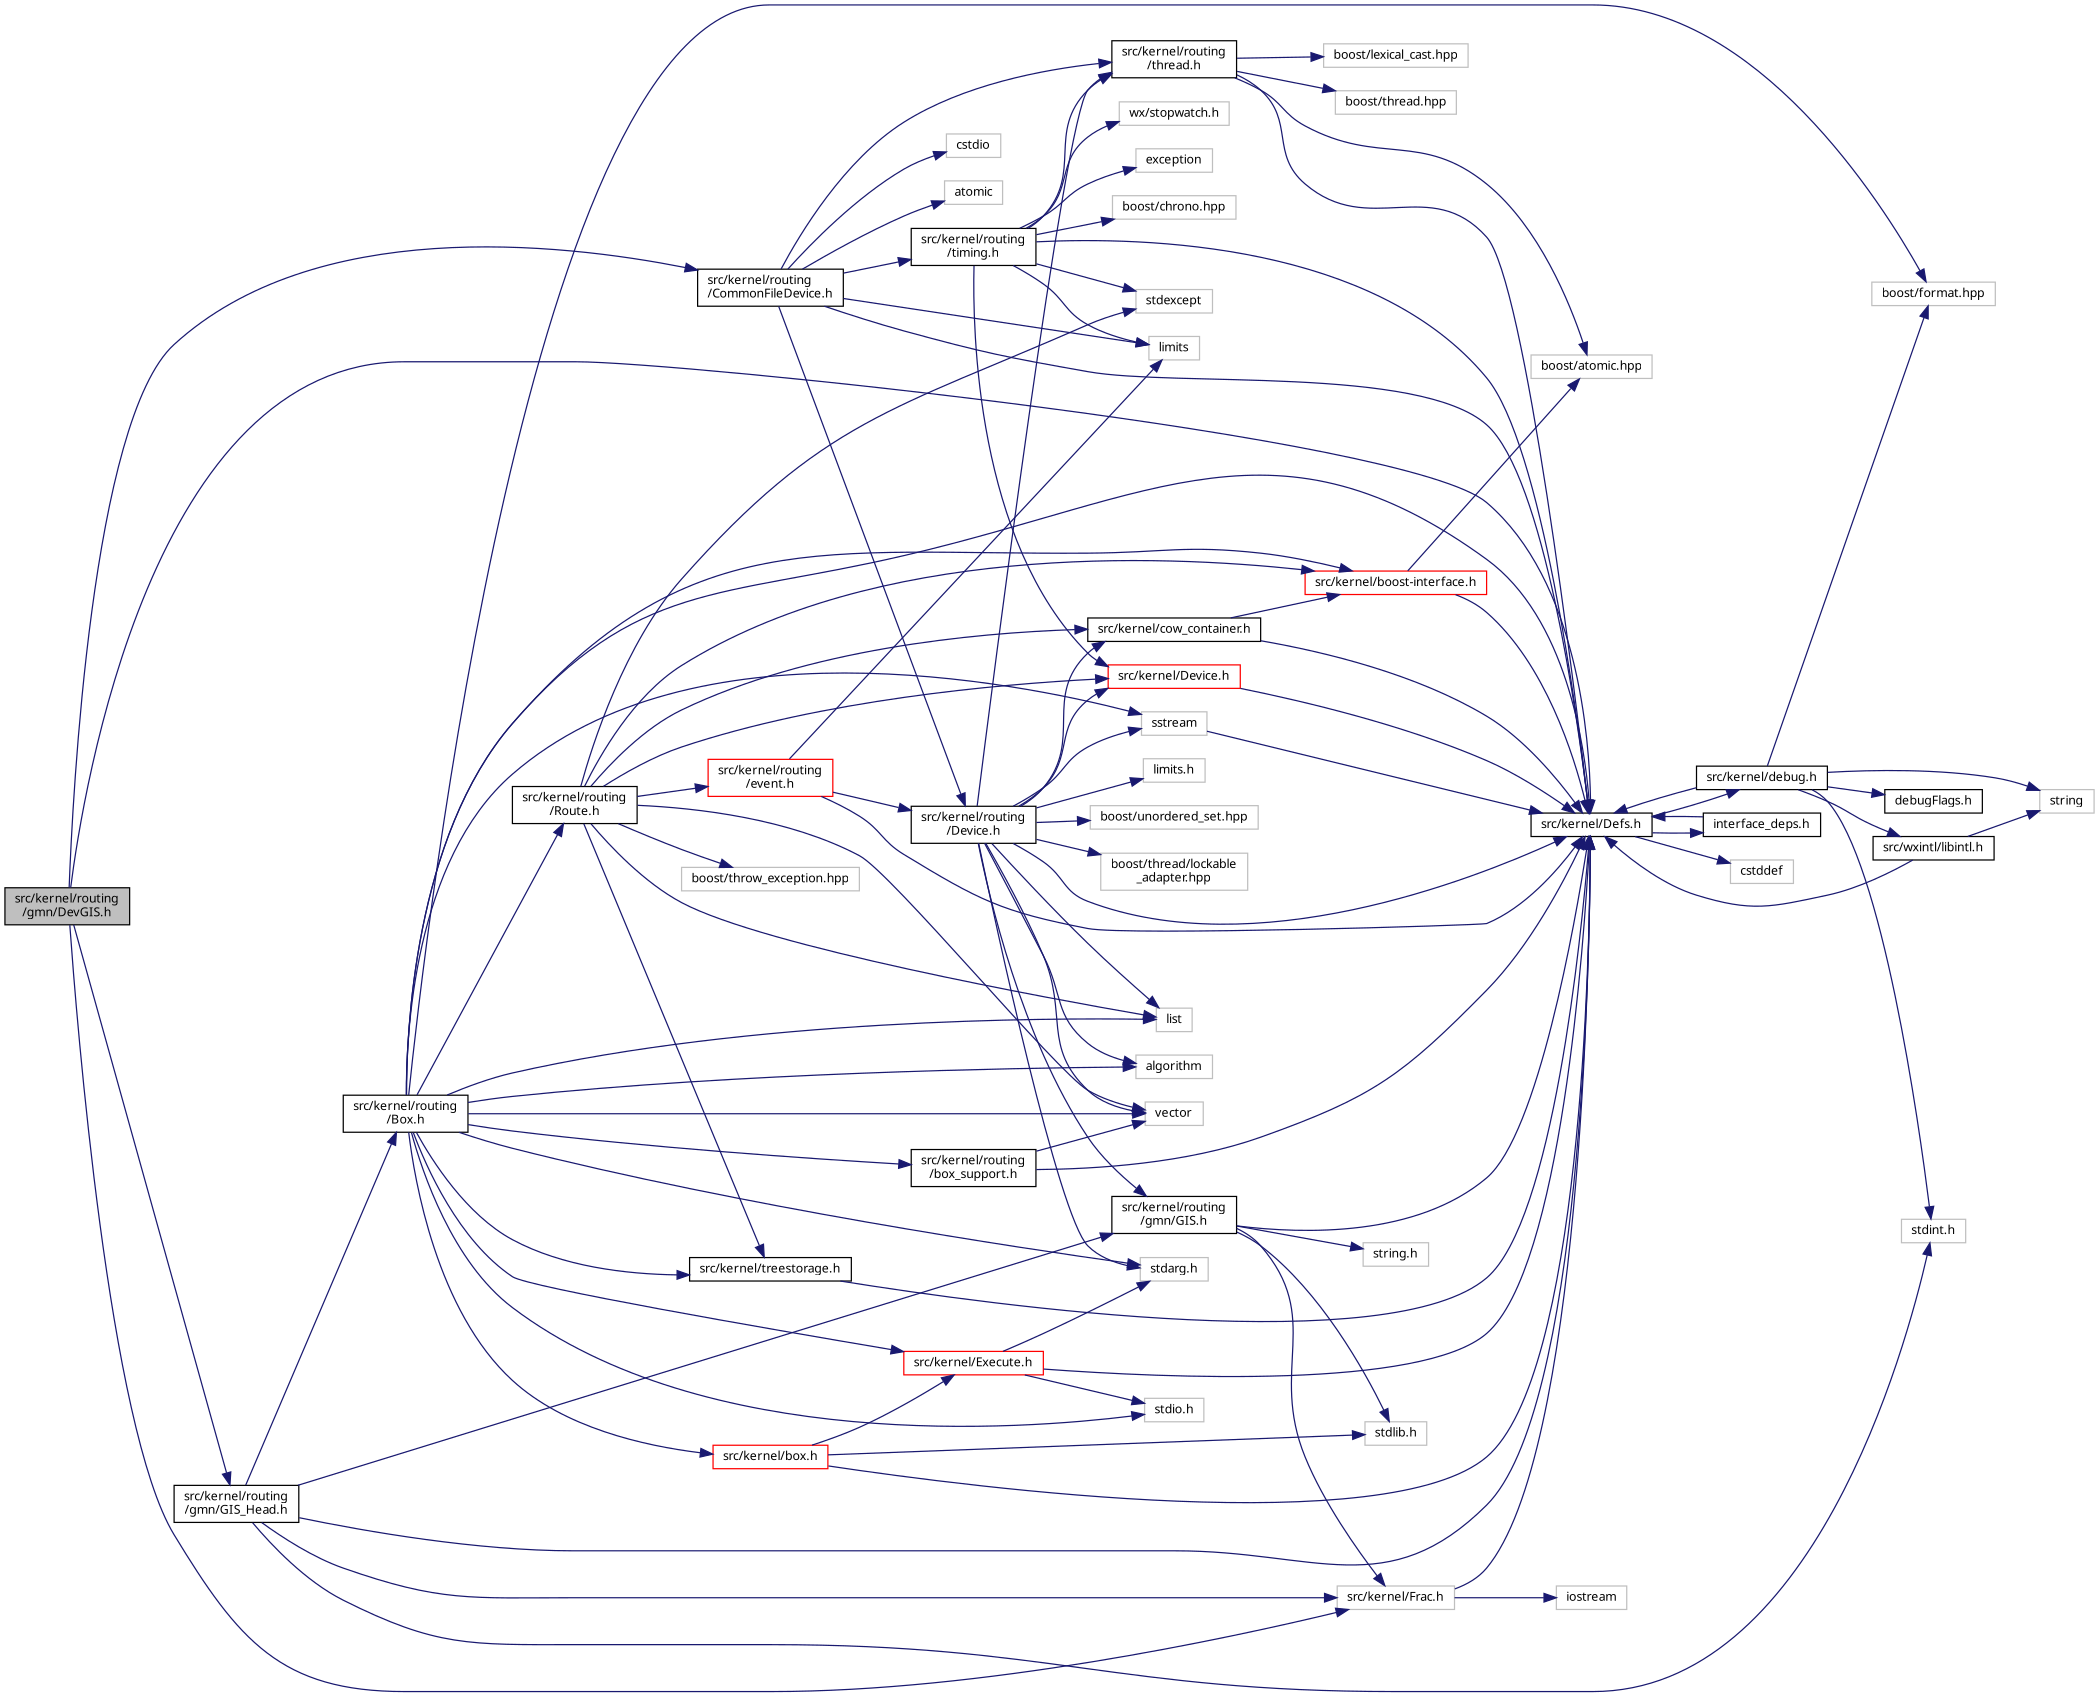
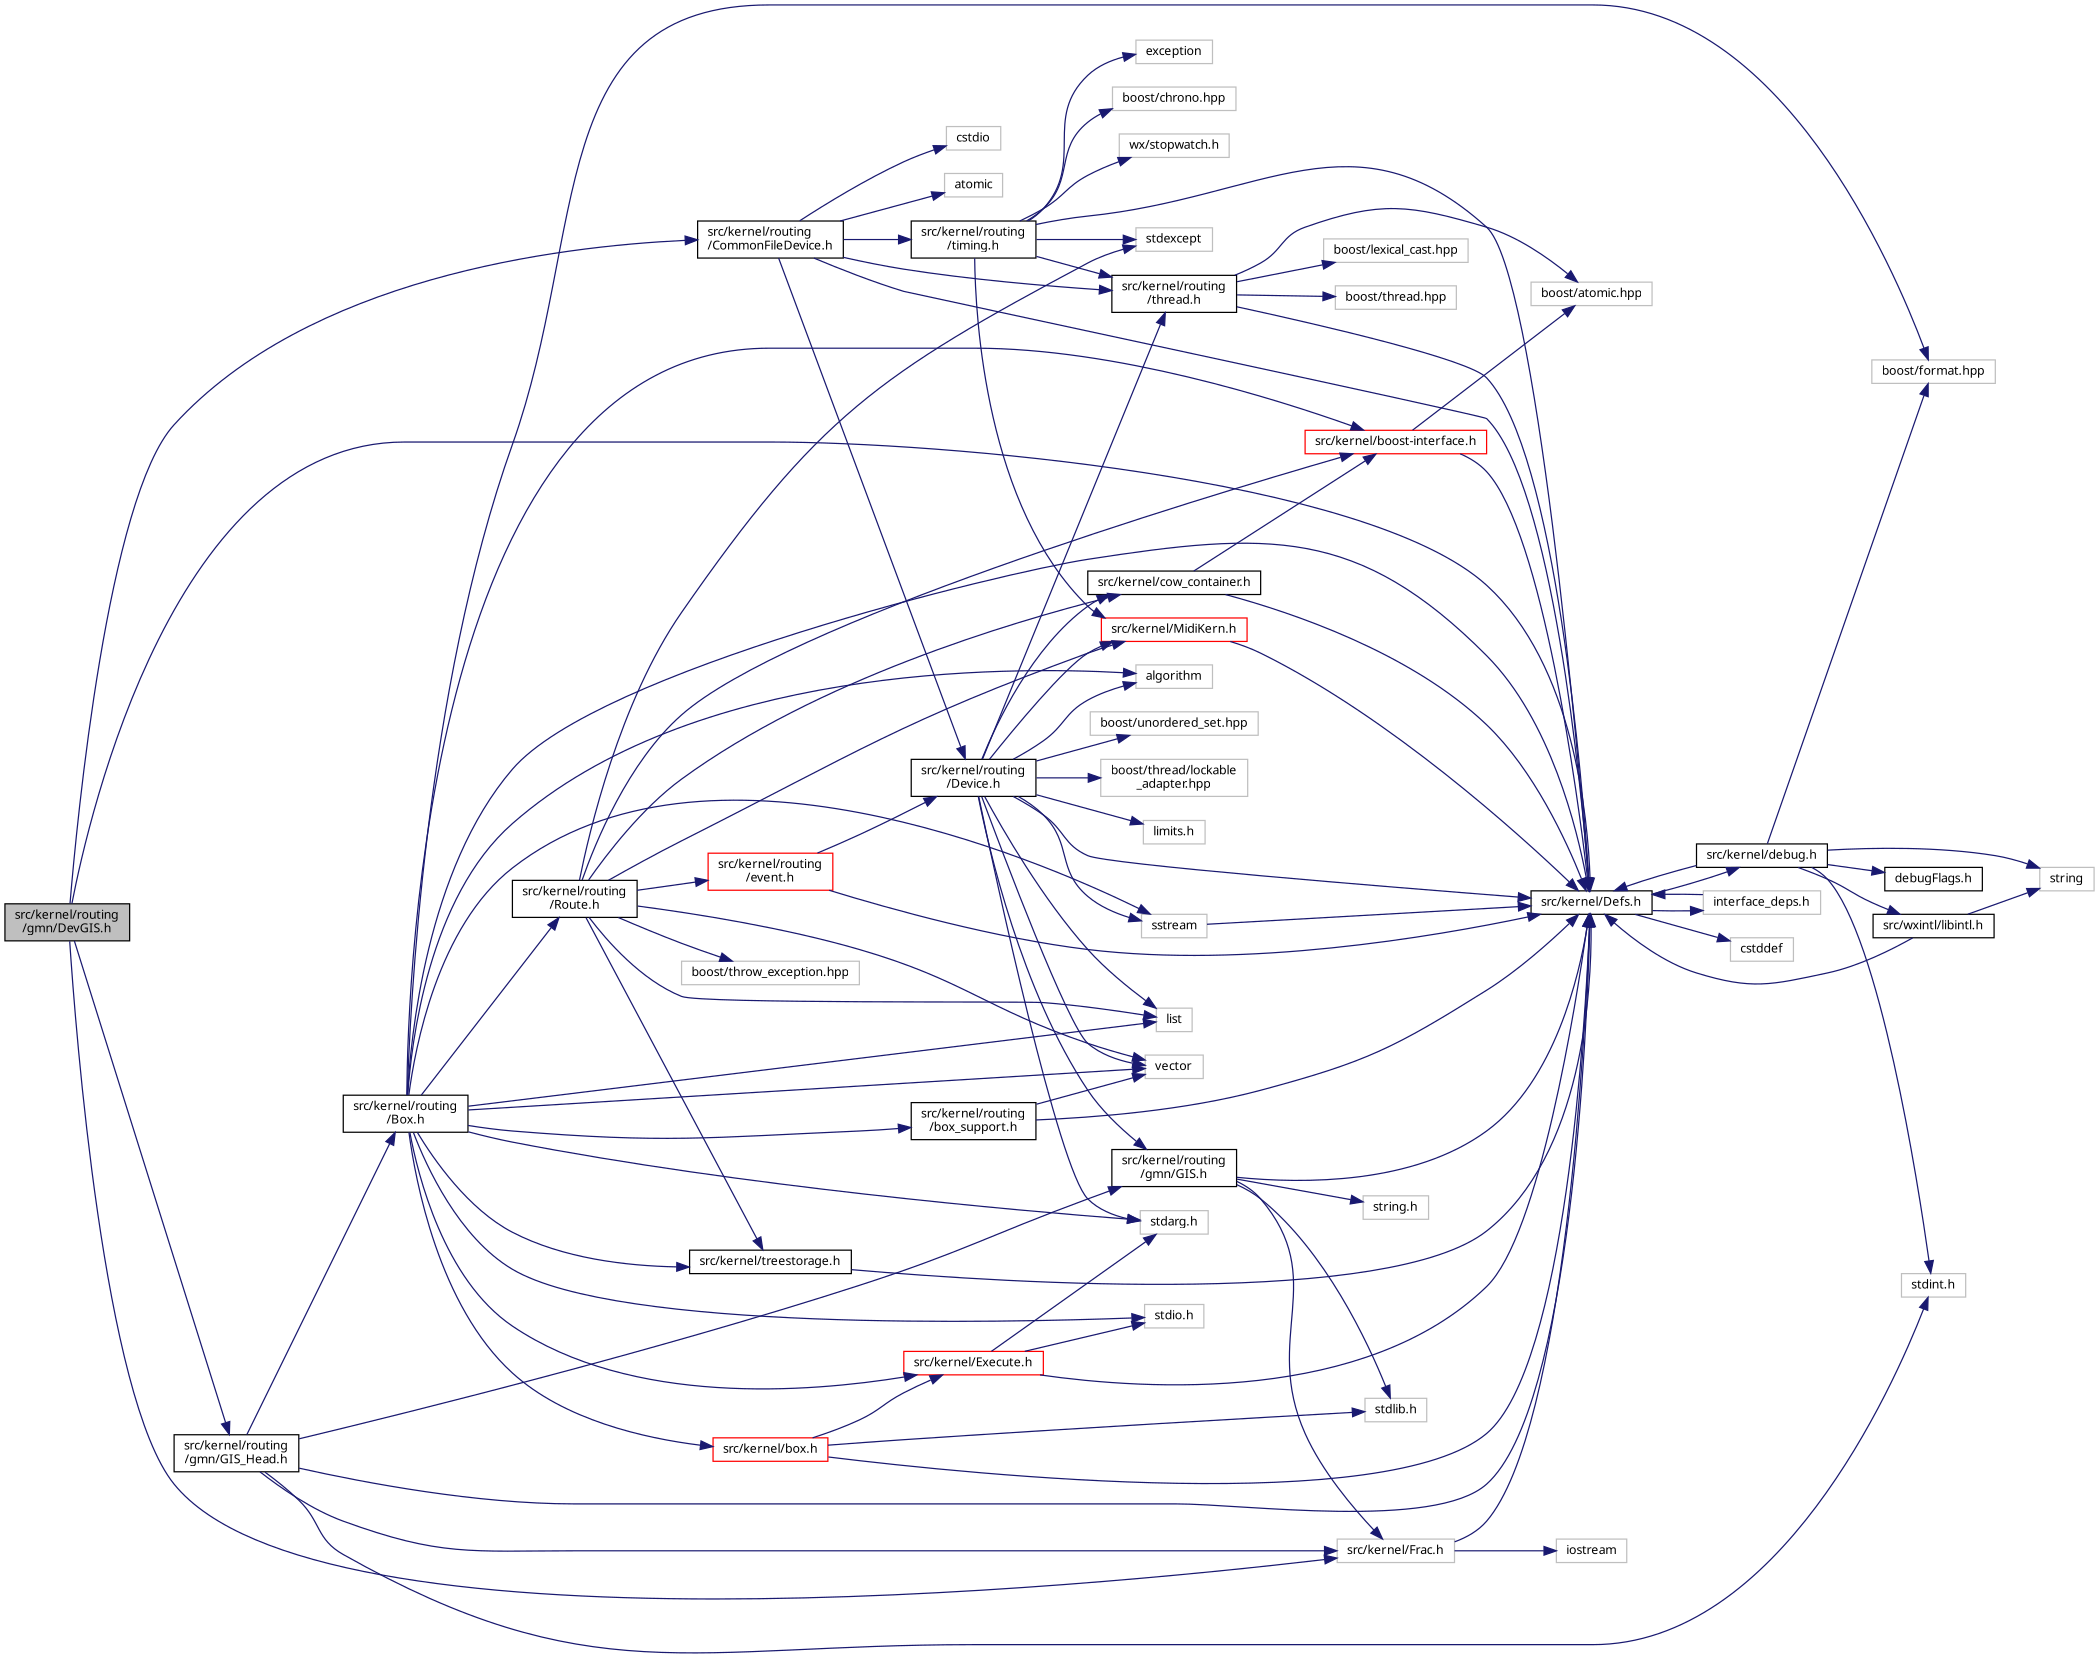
node "limits": removed
node "src/kernel/Device.h": label "src/kernel/Device.h" -> "src/kernel/MidiKern.h"
node "interface_deps.h": color black -> grey75
